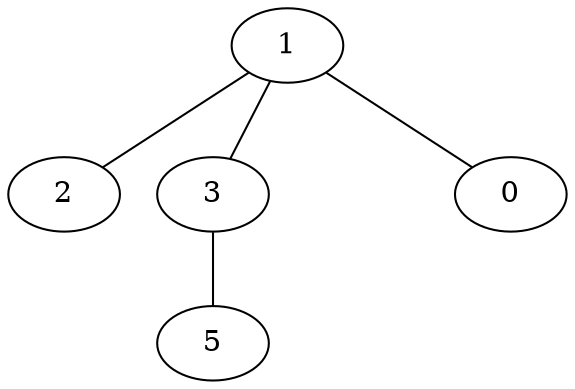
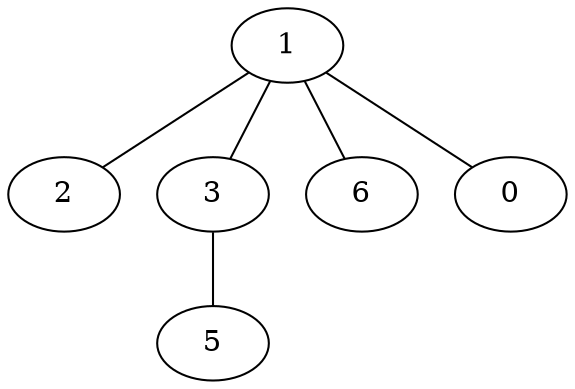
node "6": added
